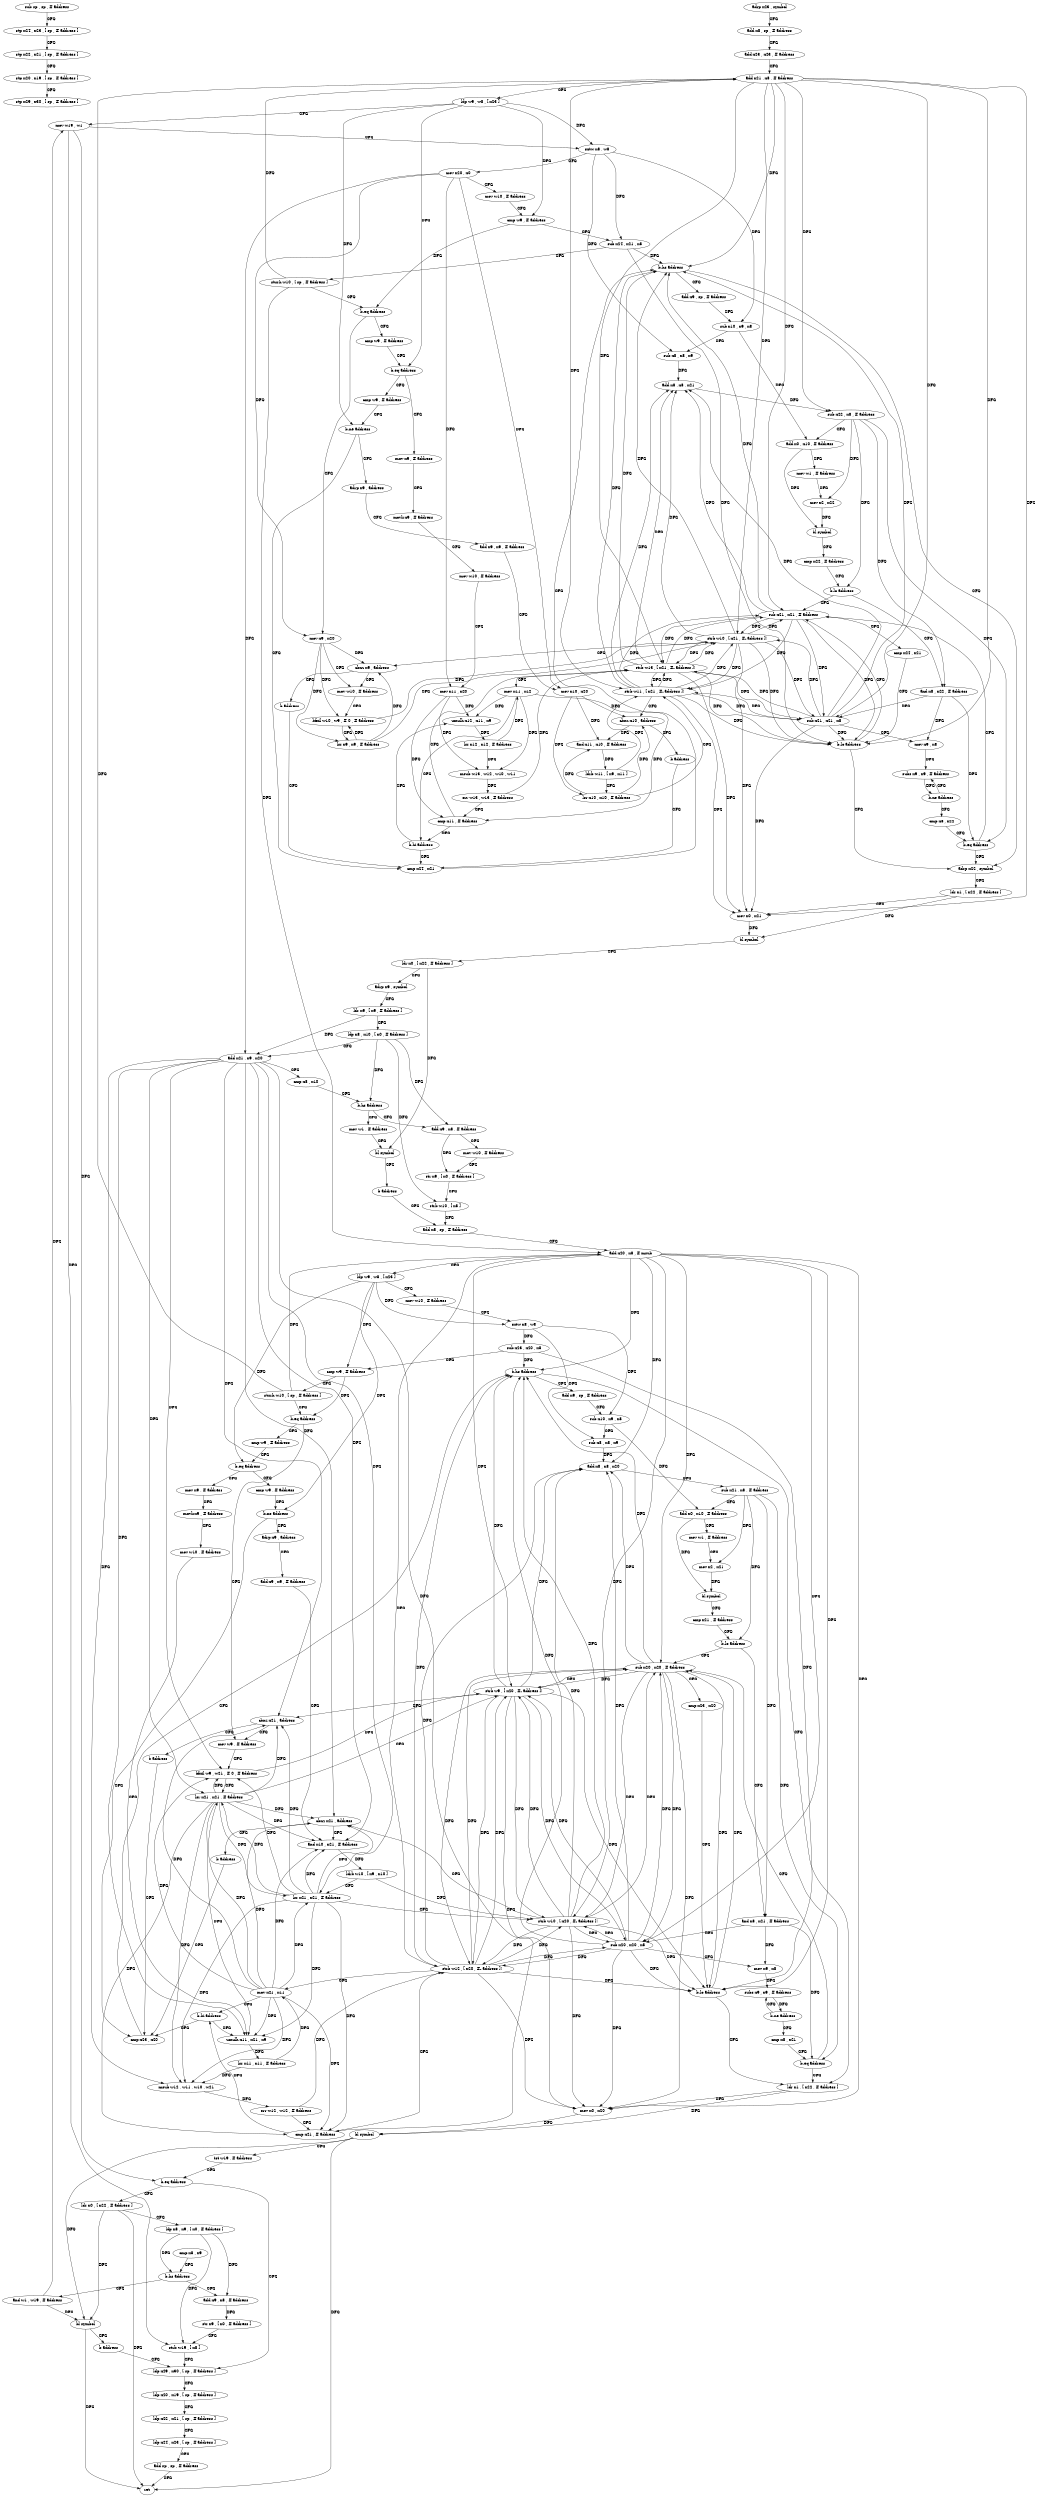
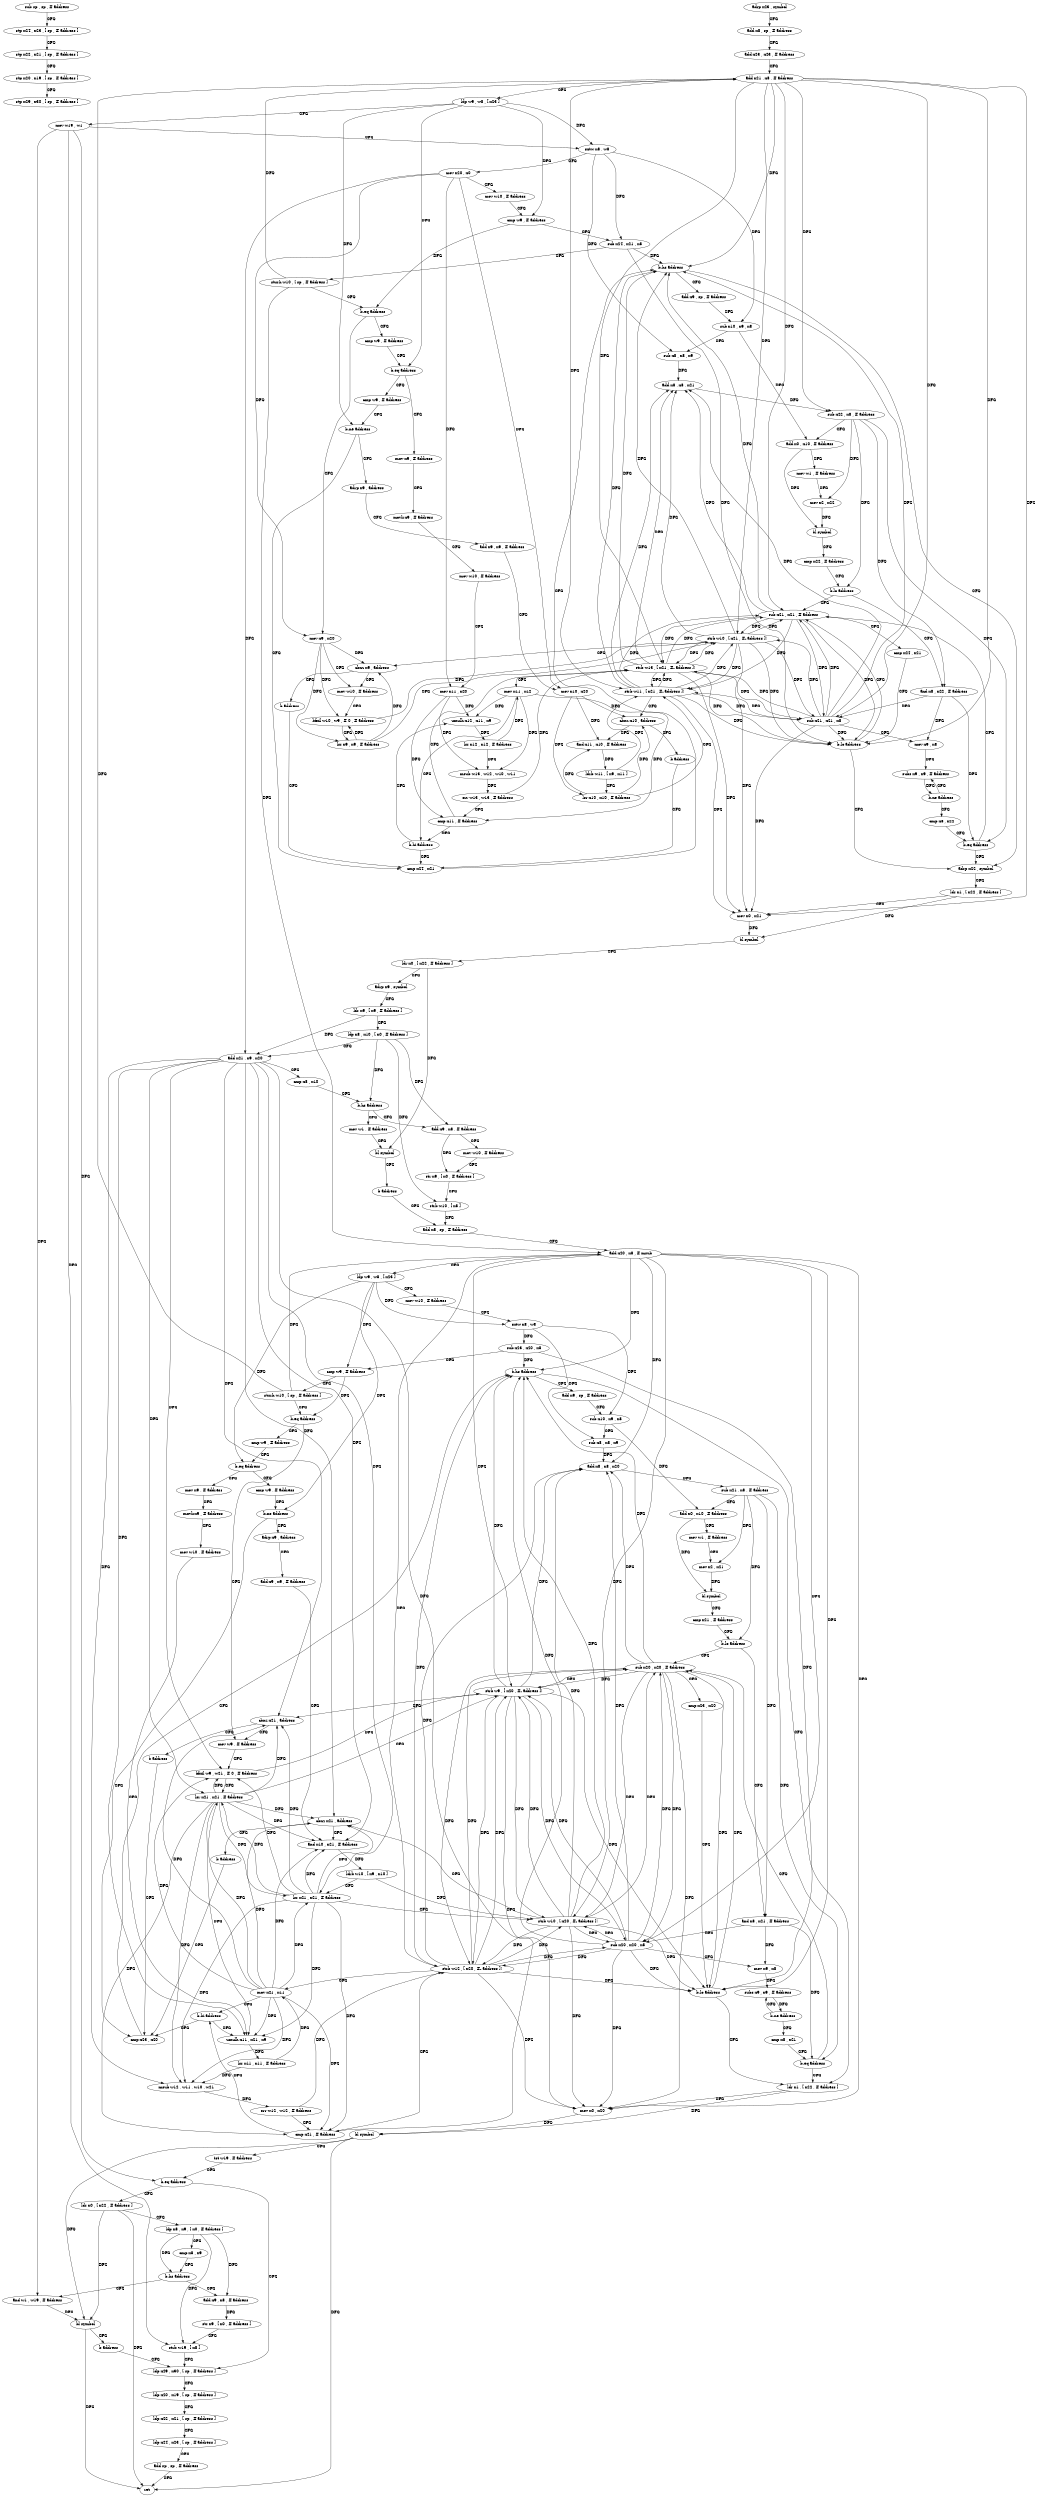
edge "sub x21 , x21 , x8" -> "sub x21 , x21 , # address": added, label "DFG"
edge "and w1 , w19 , # address" -> "mov w19 , w1": reversed
edge "add x20 , x8 , # msub" -> "sub x20 , x20 , # address": removed, label "DFG"
edge "ldp x8 , x9 , [ x0 , # address ]" -> "cmp x8 , x9": added, label "CFG"
